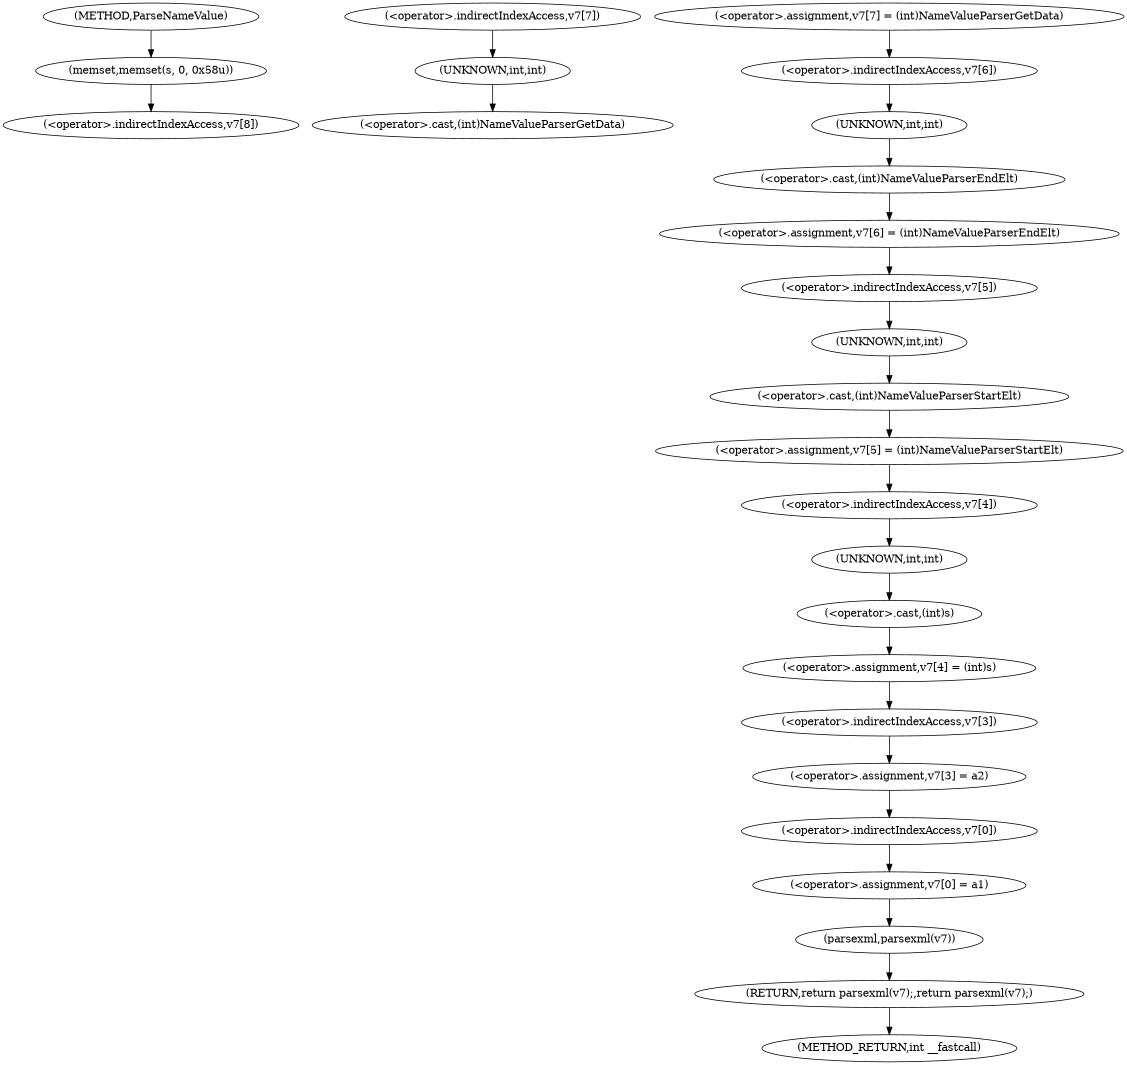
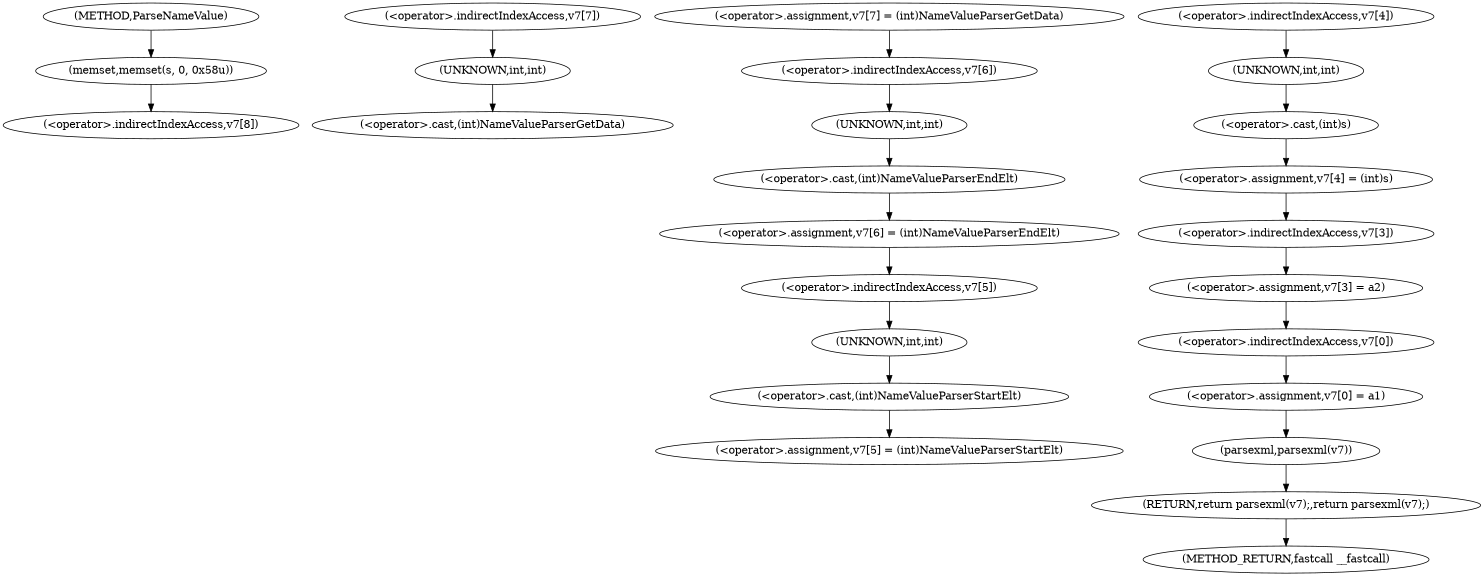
edge "(<operator>.assignment,v7[5] = (int)NameValueParserStartElt)" -> "(<operator>.indirectIndexAccess,v7[4])": removed
node "(METHOD_RETURN,int __fastcall)": label "(METHOD_RETURN,int __fastcall)" -> "(METHOD_RETURN,fastcall __fastcall)"
